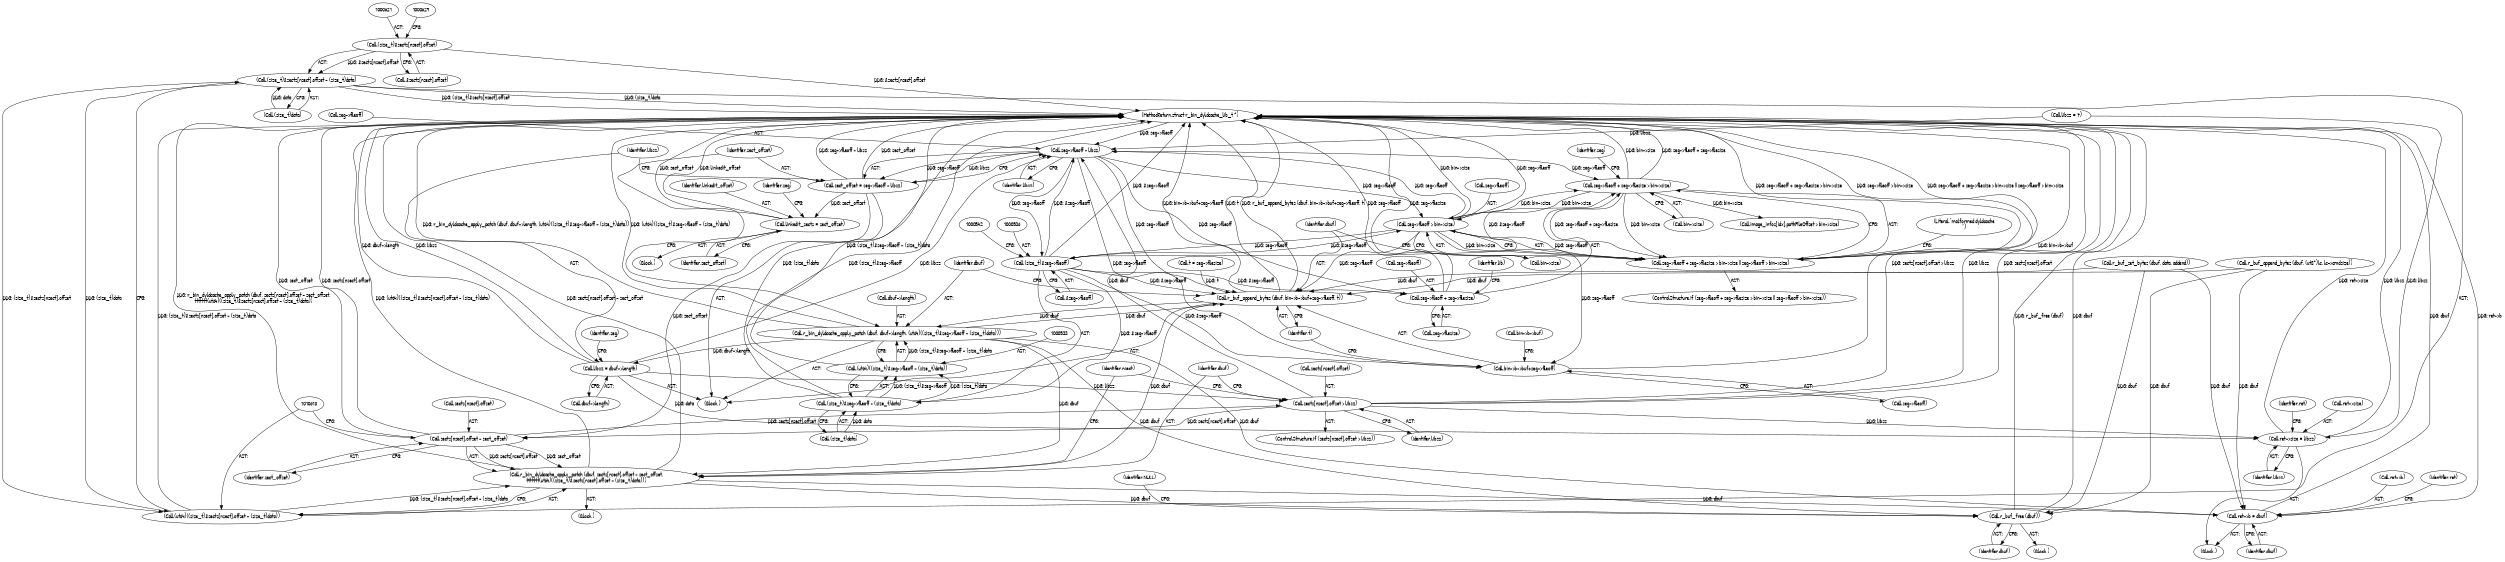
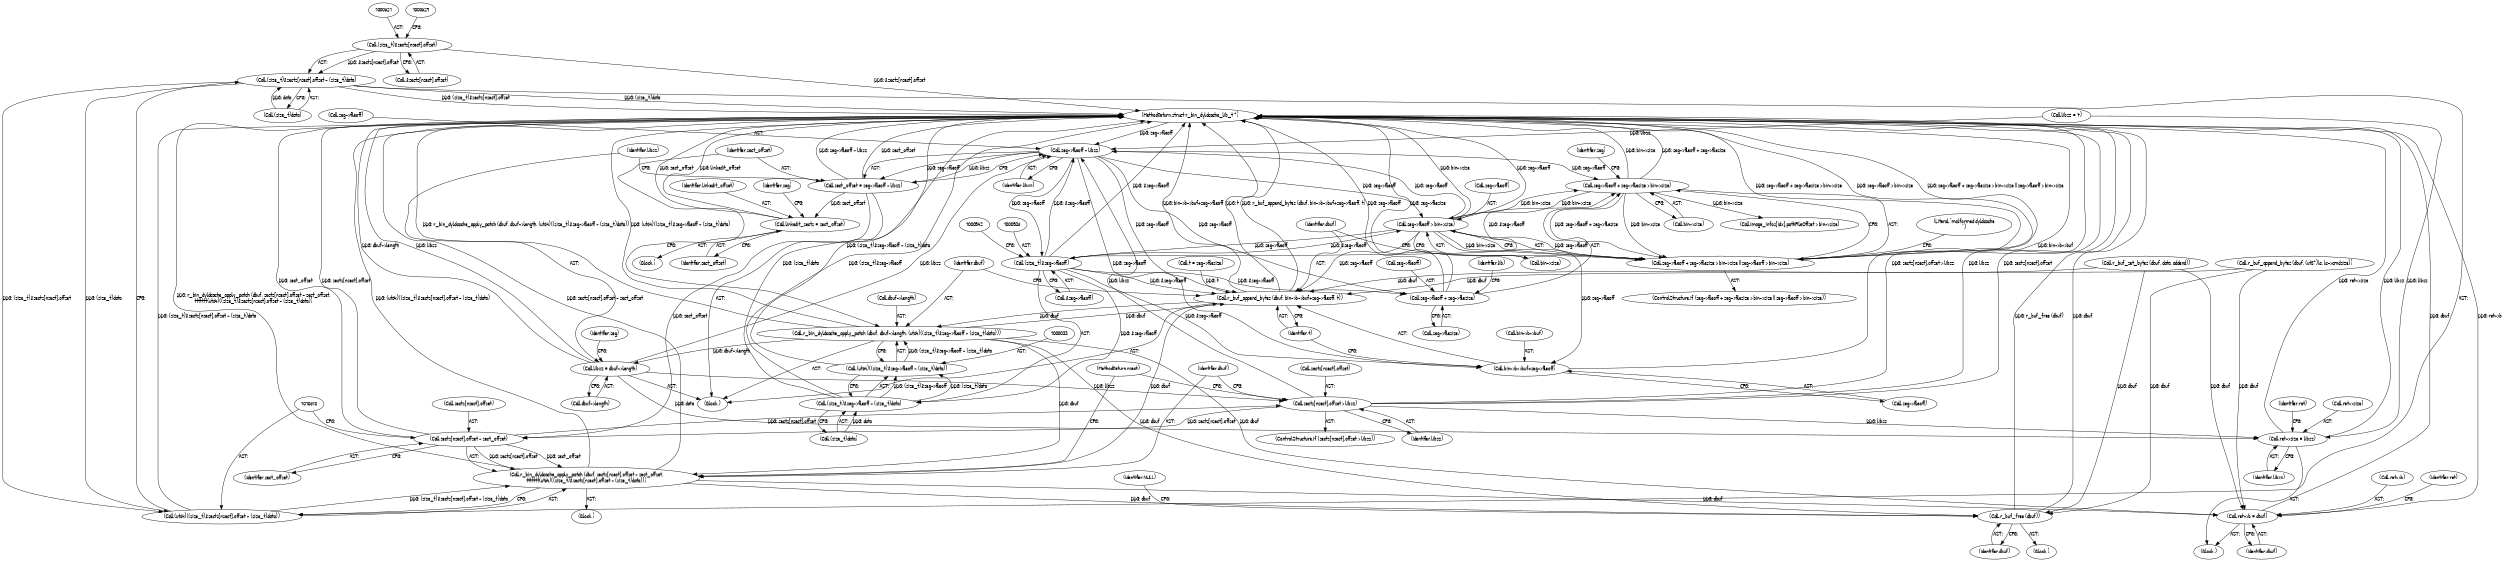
edge "(Call,sects[nsect].offset > libsz)" -> "(Call,seg->fileoff - libsz)": label "DDG: dbuf" -> "DDG: libsz"
node "1000533": label "1000533" -> "1000033"
edge "(Call,bin->b->buf)" -> "(Call,bin->b->buf+seg->fileoff)": label "CFG: " -> "AST: "
node "(Identifier,nsect)": label "(Identifier,nsect)" -> "(MethodReturn,nsect)"
